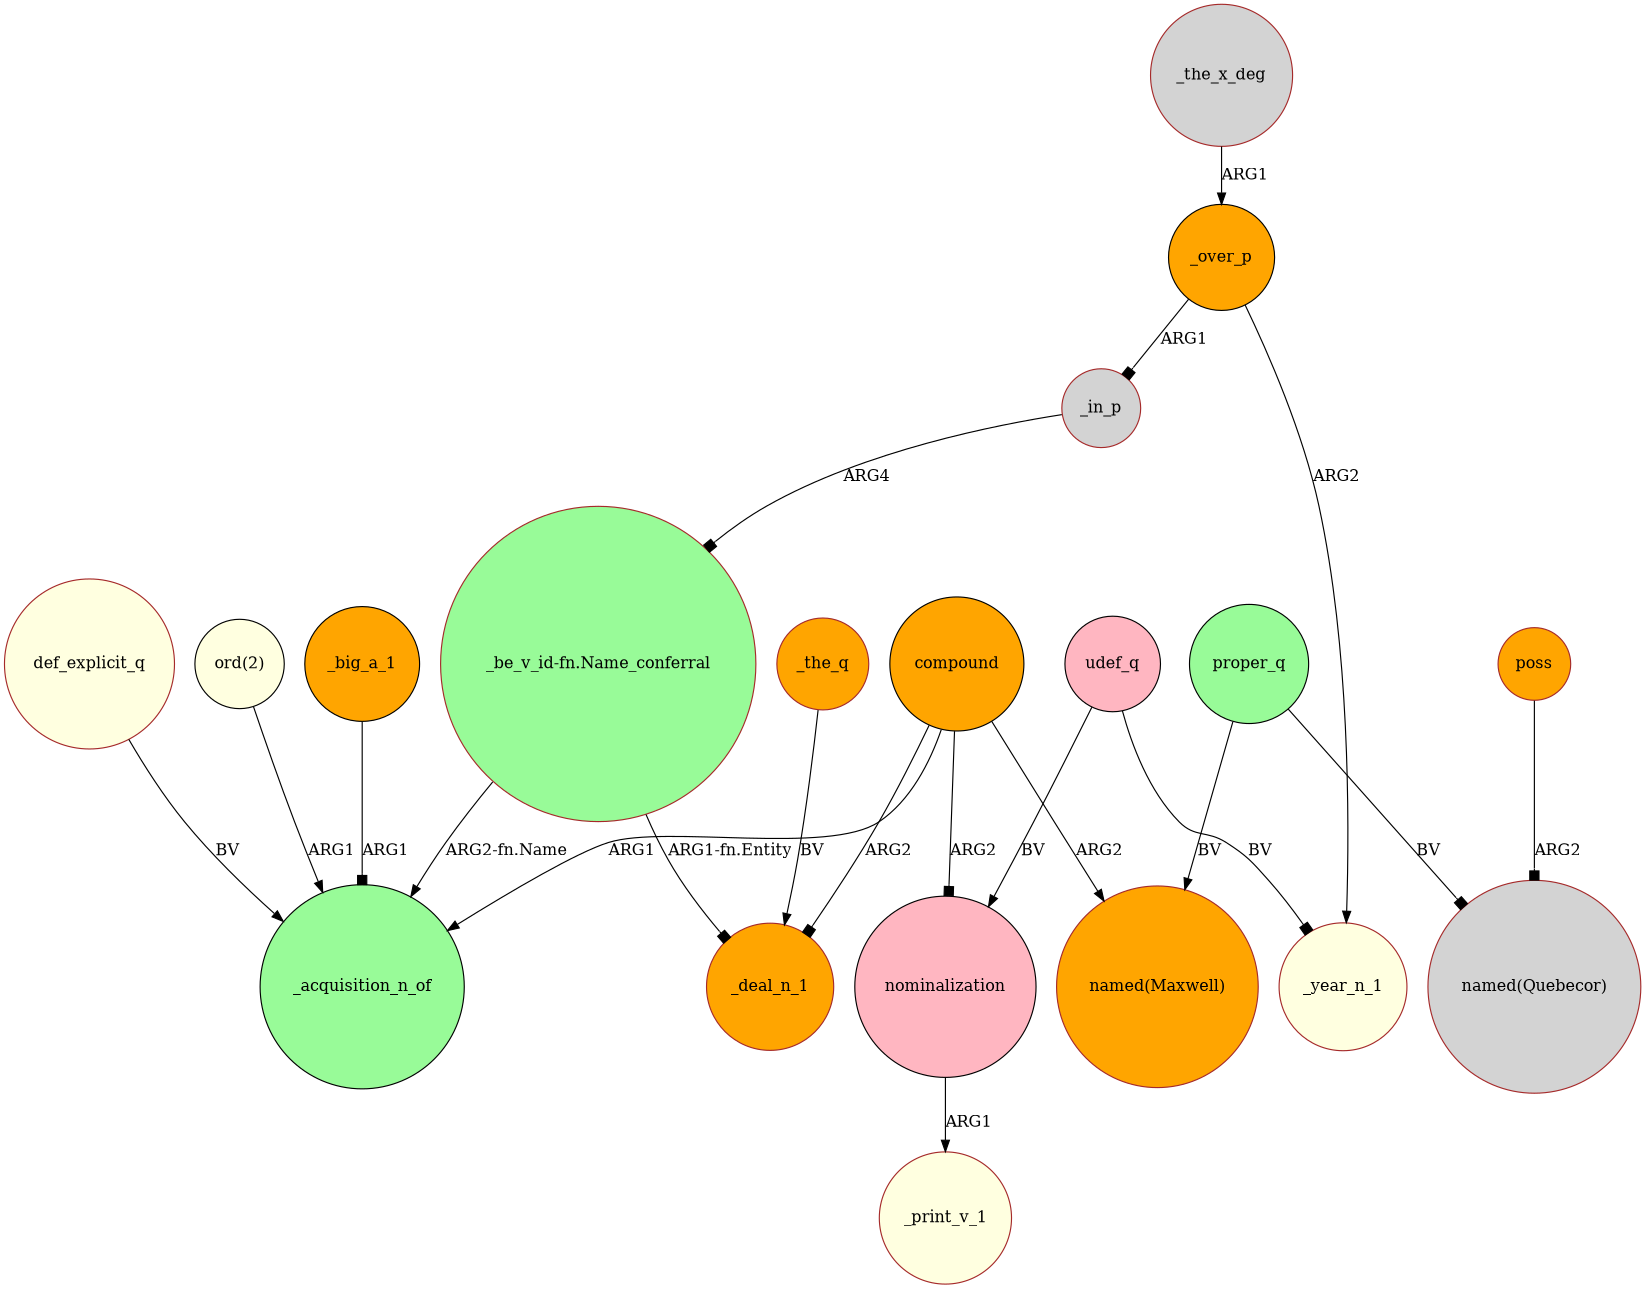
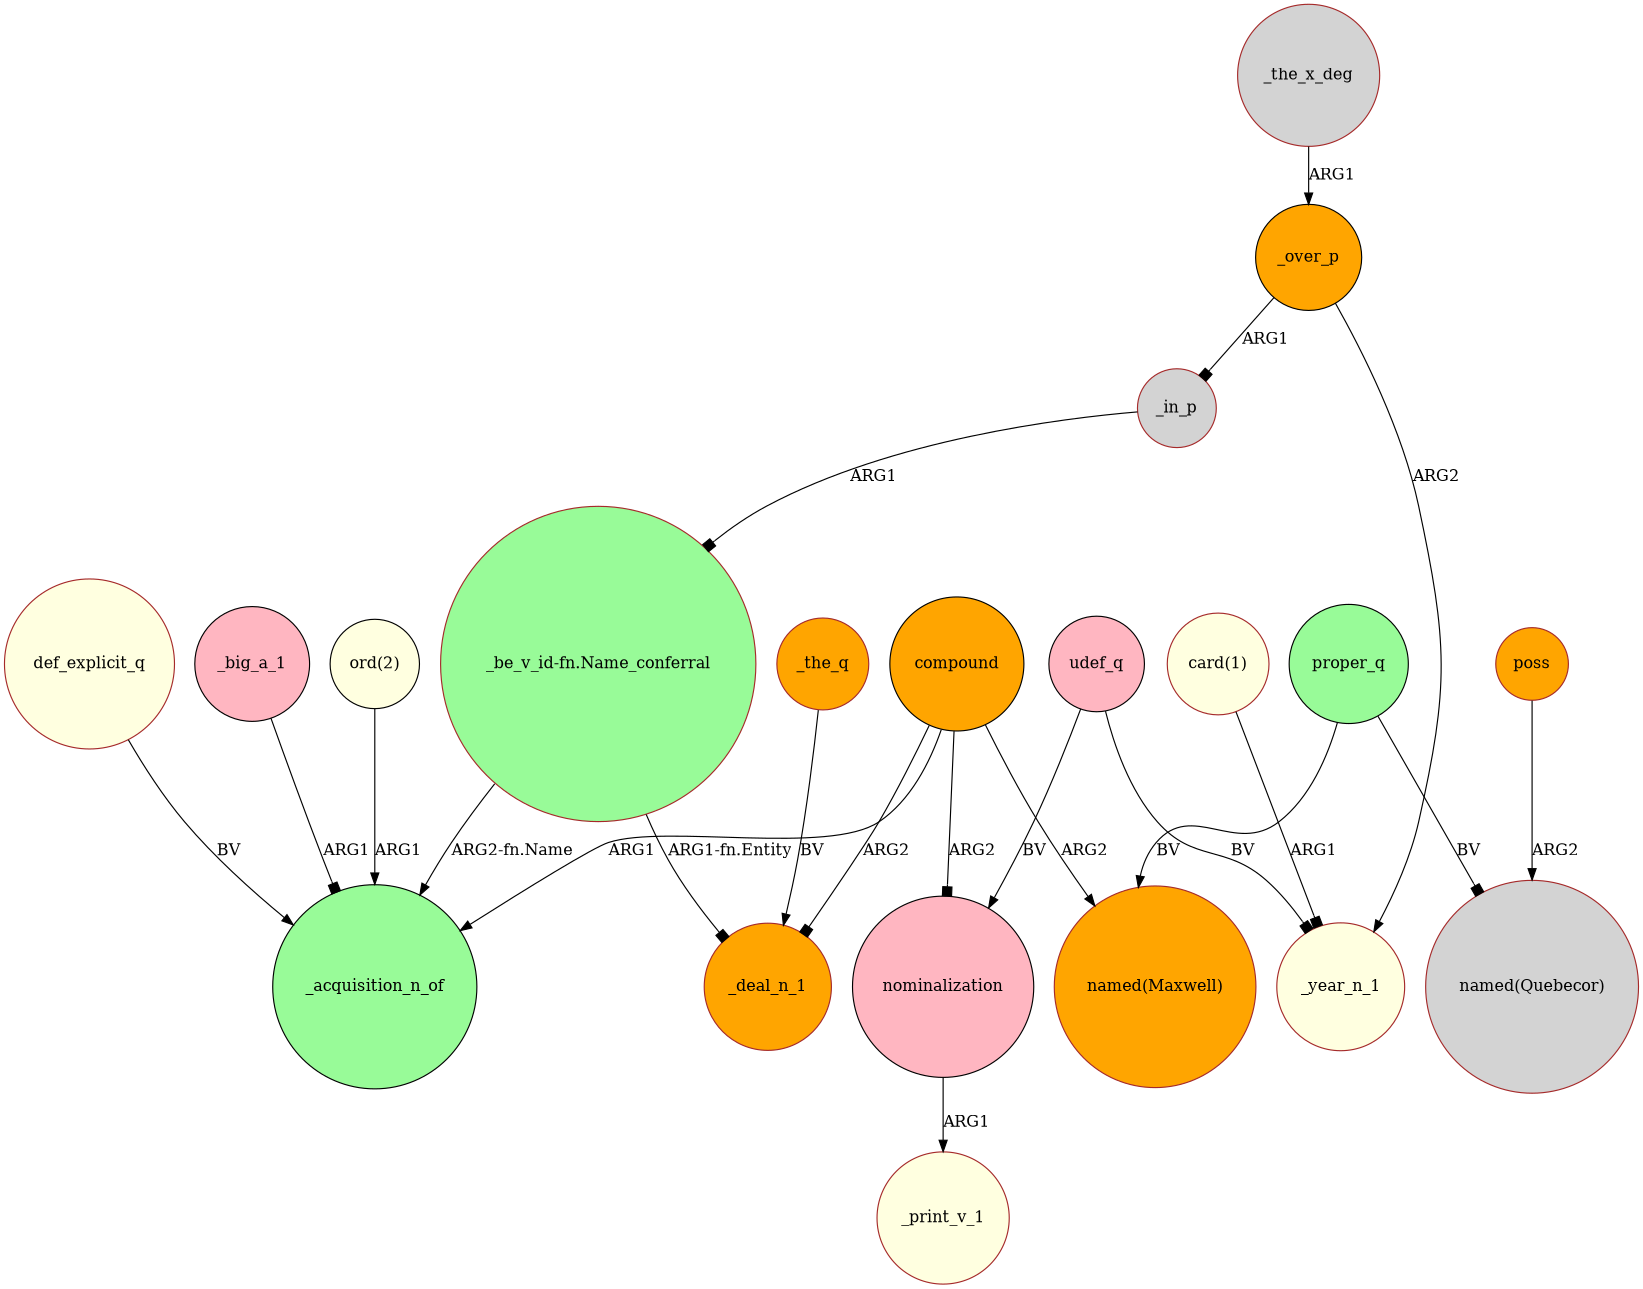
edge "_in_p" -> "_be_v_id-fn.Name_conferral": label "ARG4" -> "ARG1"
node "_big_a_1": fillcolor orange -> lightpink
node "card(1)": added
edge "poss" -> "named(Quebecor)": arrowhead box -> normal
